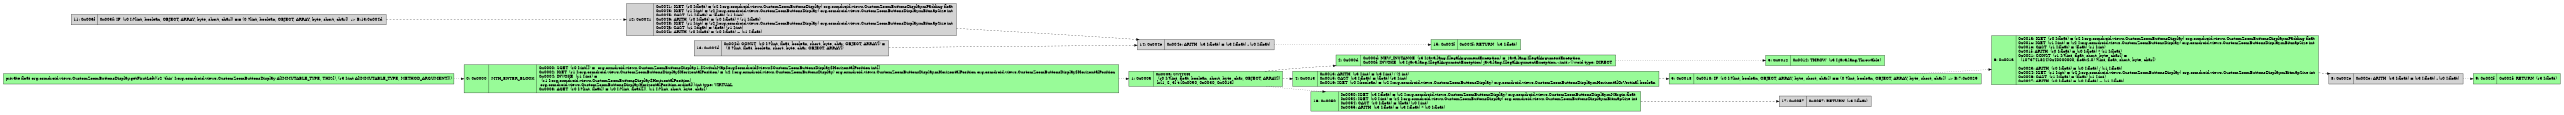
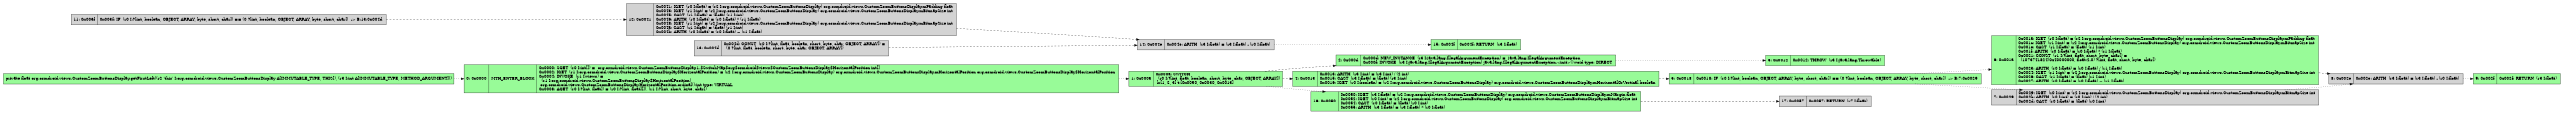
node "0: 0x0000": text "0x0004: INVOKE  (r1 I:int) =" -> "0x0004: INVOKE  (r1 I:views) ="
node "7: 0x0029": added
node "17: 0x0057": text "0x0057: RETURN  (r3 I:float)" -> "0x0057: RETURN  (r7 I:float)"
